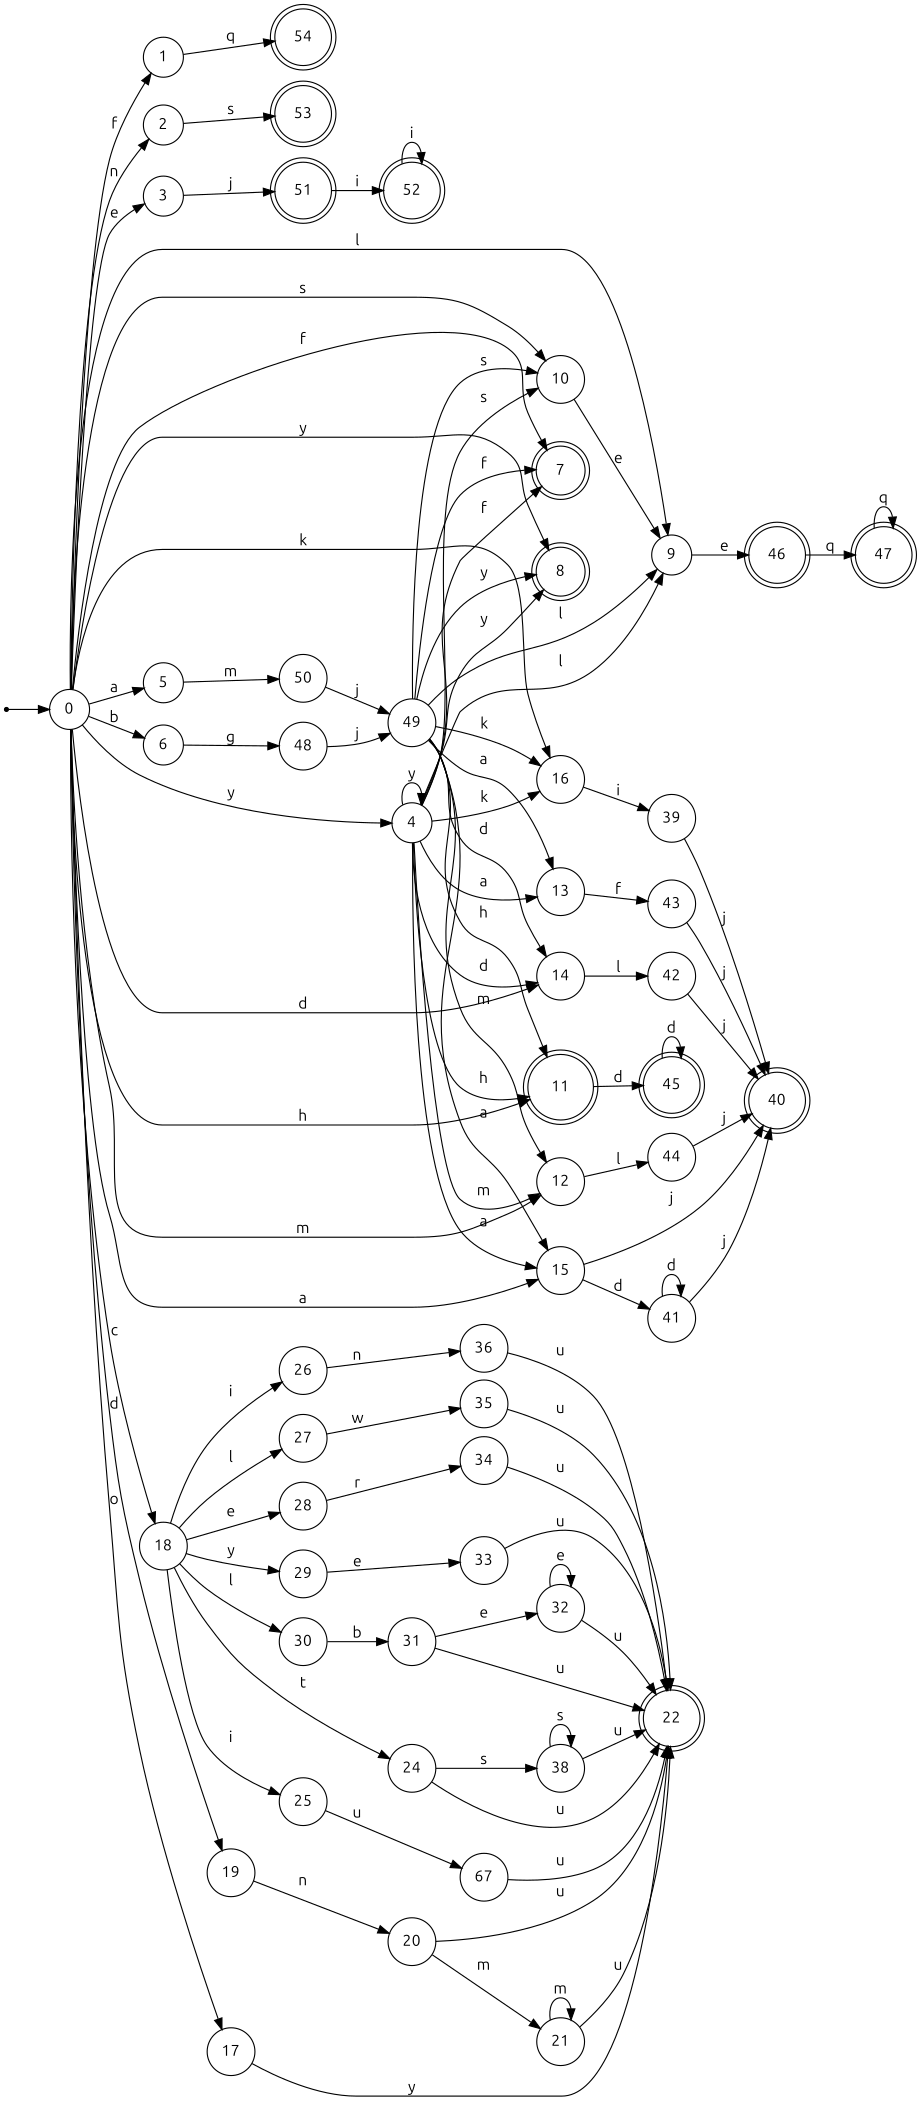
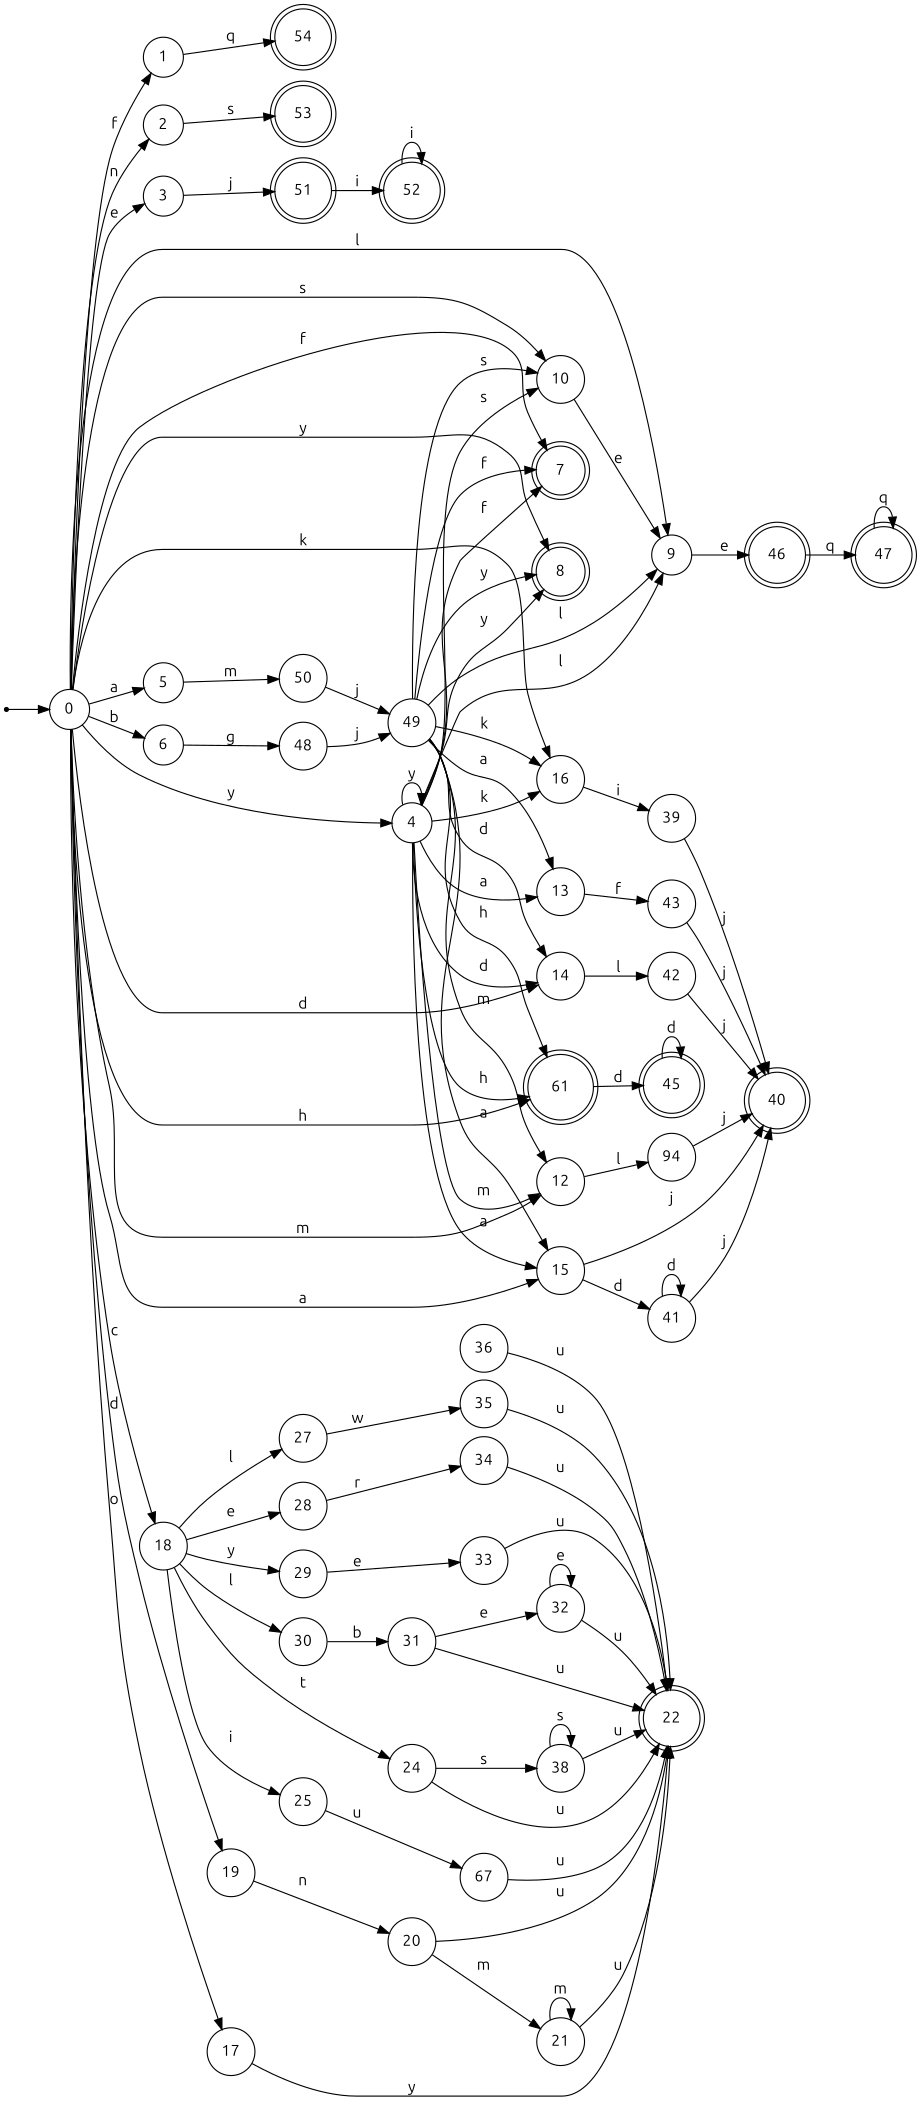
node "11": label "11" -> "61"
node "44": label "44" -> "94"
node "26": removed
